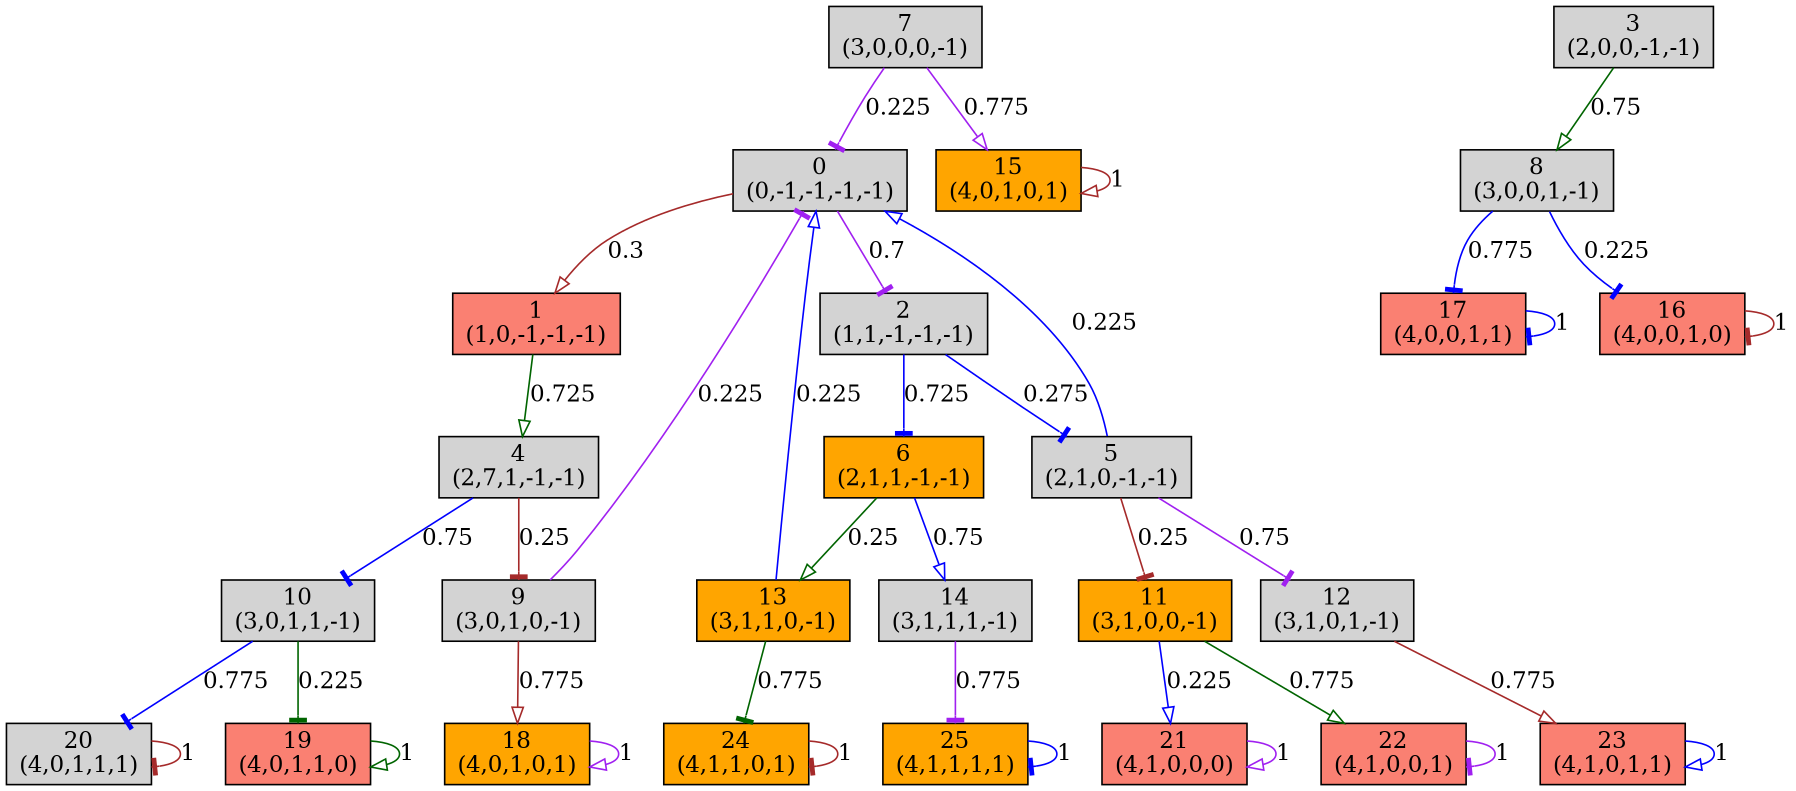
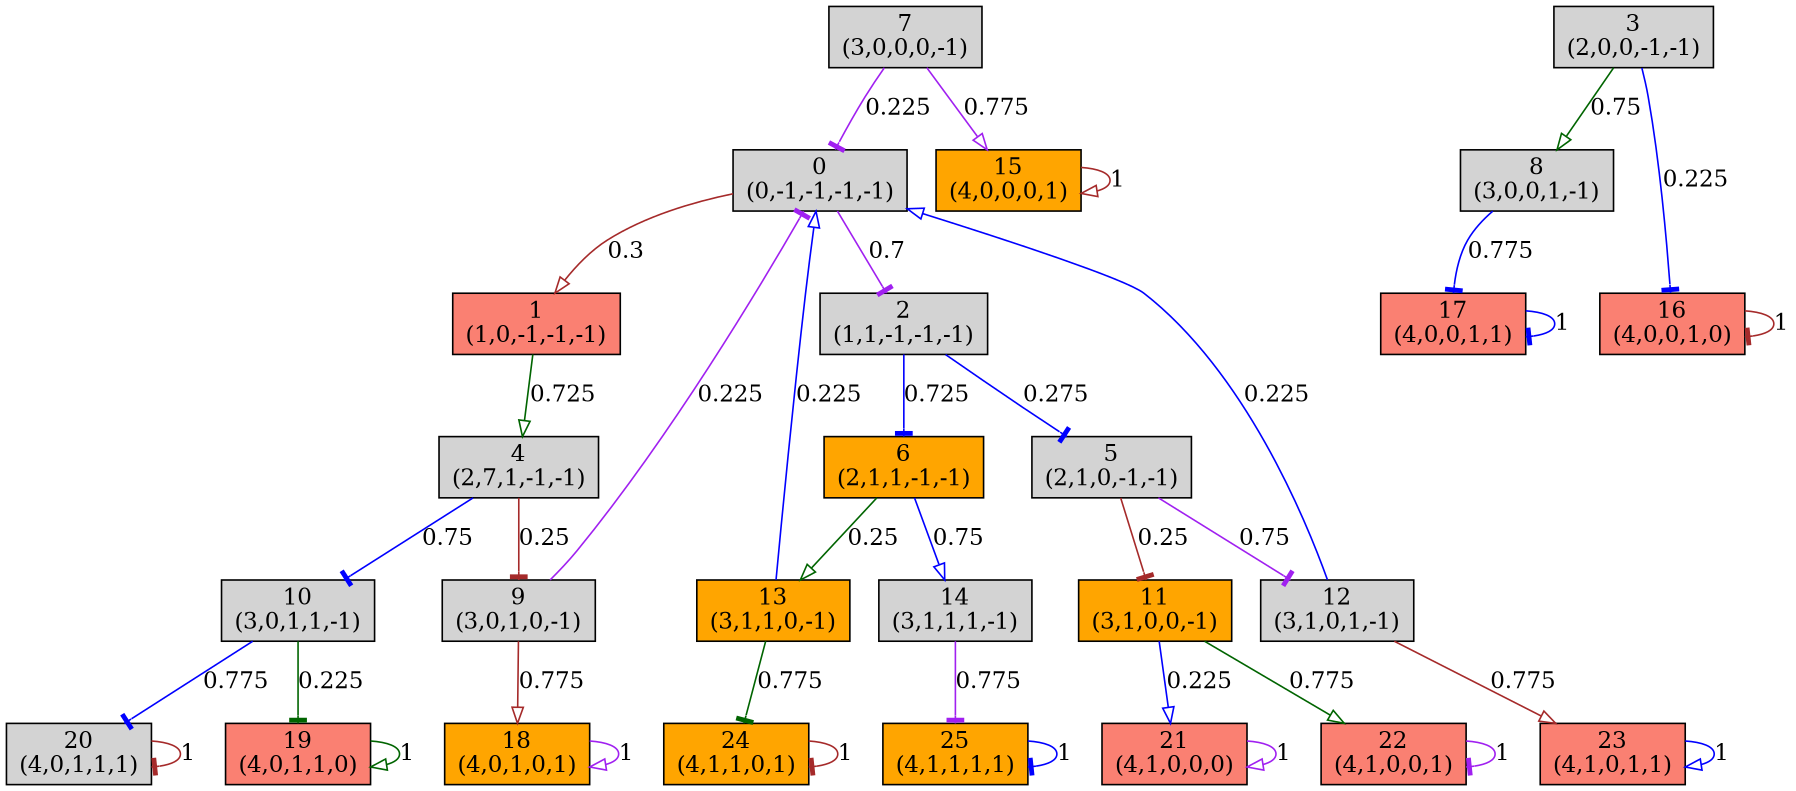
node "15 (4,0,1,0,1)": label "15 (4,0,1,0,1)" -> "15 (4,0,0,0,1)"
edge "8 (3,0,0,1,-1)" -> "16 (4,0,0,1,0)": now "3 (2,0,0,-1,-1)" -> "16 (4,0,0,1,0)"
edge "5 (2,1,0,-1,-1)" -> "0 (0,-1,-1,-1,-1)": now "12 (3,1,0,1,-1)" -> "0 (0,-1,-1,-1,-1)"
